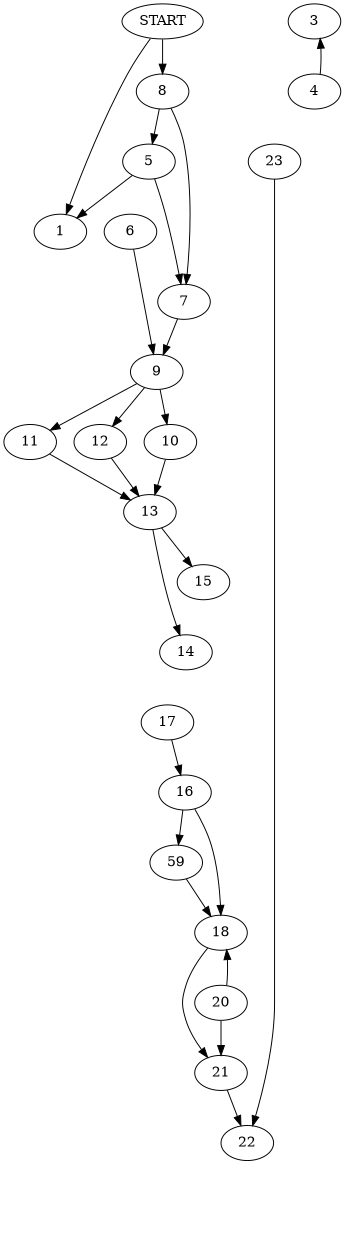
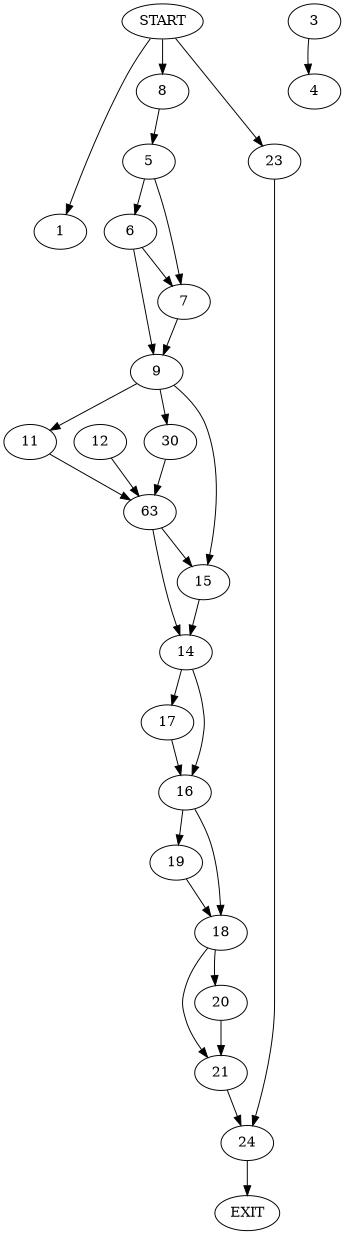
edge "4" -> "3": reversed
edge "START" -> "23": added
edge "8" -> "7": now "6" -> "7"
edge "5" -> "1": now "5" -> "6"
edge "9" -> "12": now "9" -> "15"
node "10": label "10" -> "30"
node "13": label "13" -> "63"
edge "15" -> "14": added
edge "14" -> "17": added
edge "14" -> "16": added
node "59": label "59" -> "19"
edge "20" -> "18": reversed
node "22": label "22" -> "24"
node "EXIT": added
